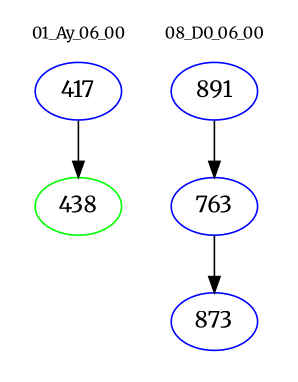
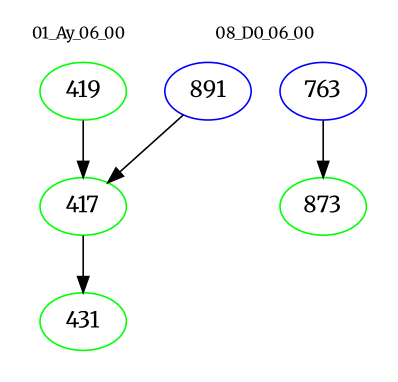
node "417": color blue -> green
node "419": added
edge "891" -> "763": now "891" -> "417"
node "438": label "438" -> "431"
node "873": color blue -> green
